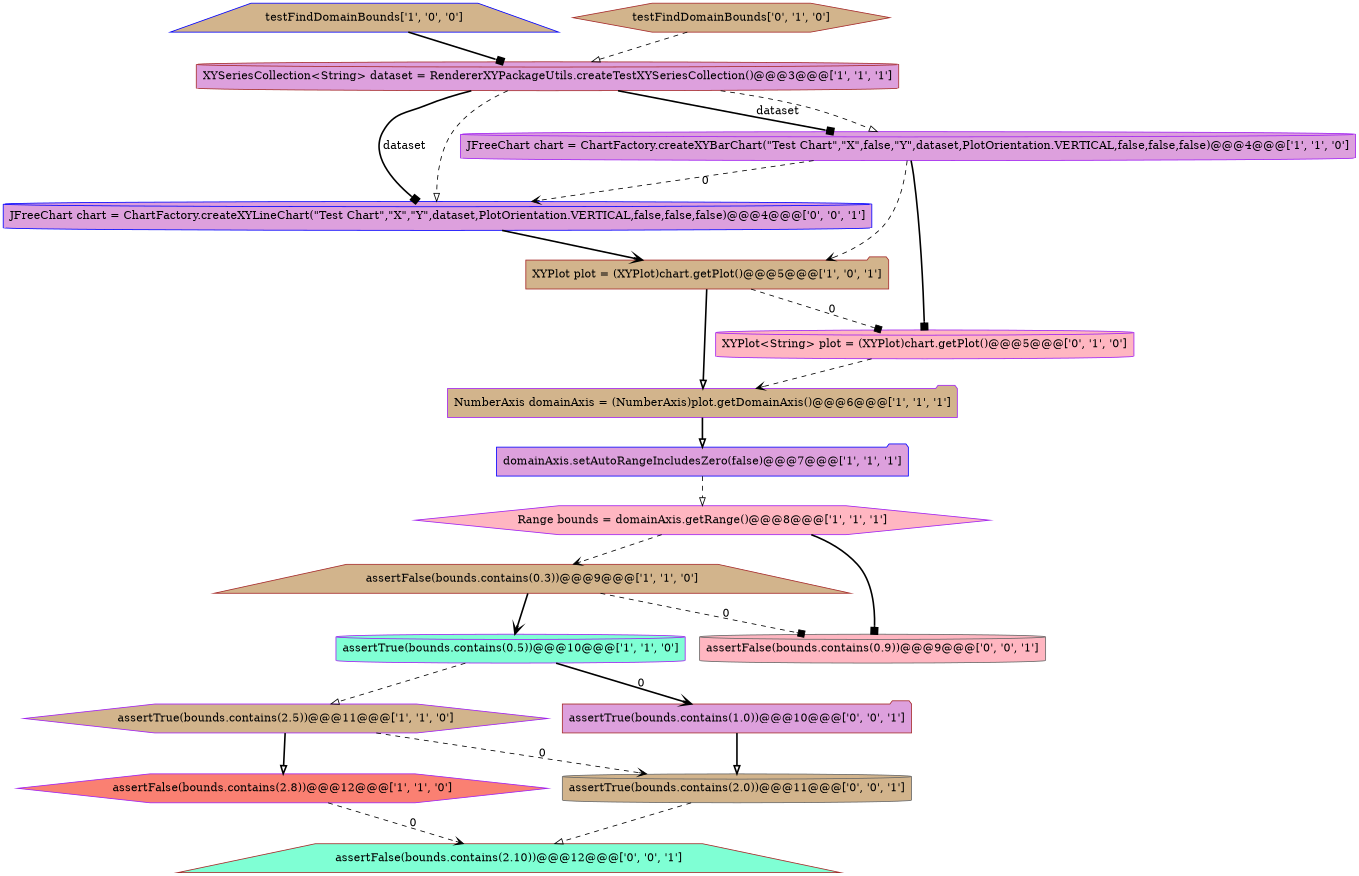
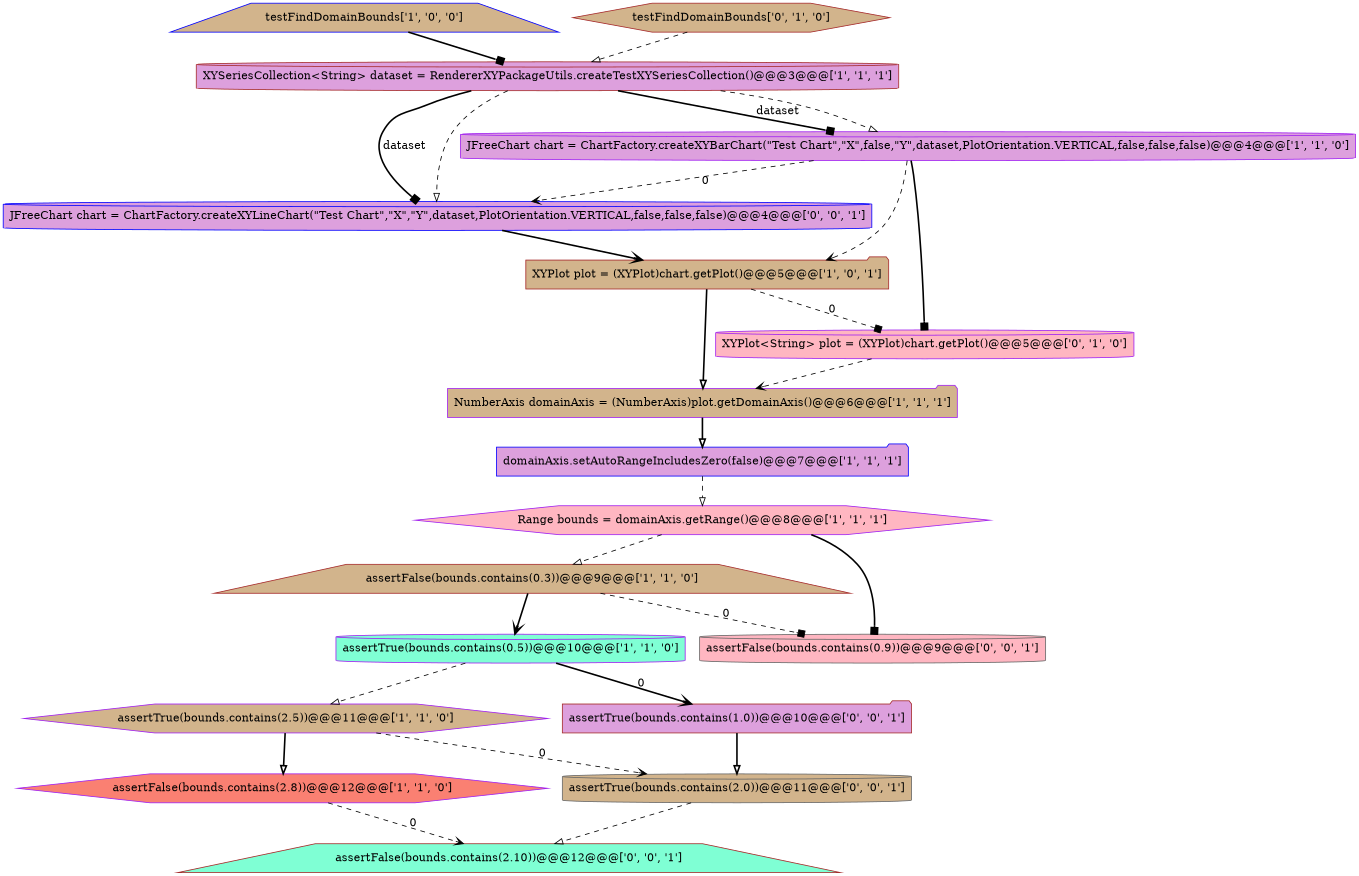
edge "Range bounds = domainAxis.getRange()@@@8@@@['1', '1', '1']" -> "assertFalse(bounds.contains(0.3))@@@9@@@['1', '1', '0']": arrowhead vee -> onormal
